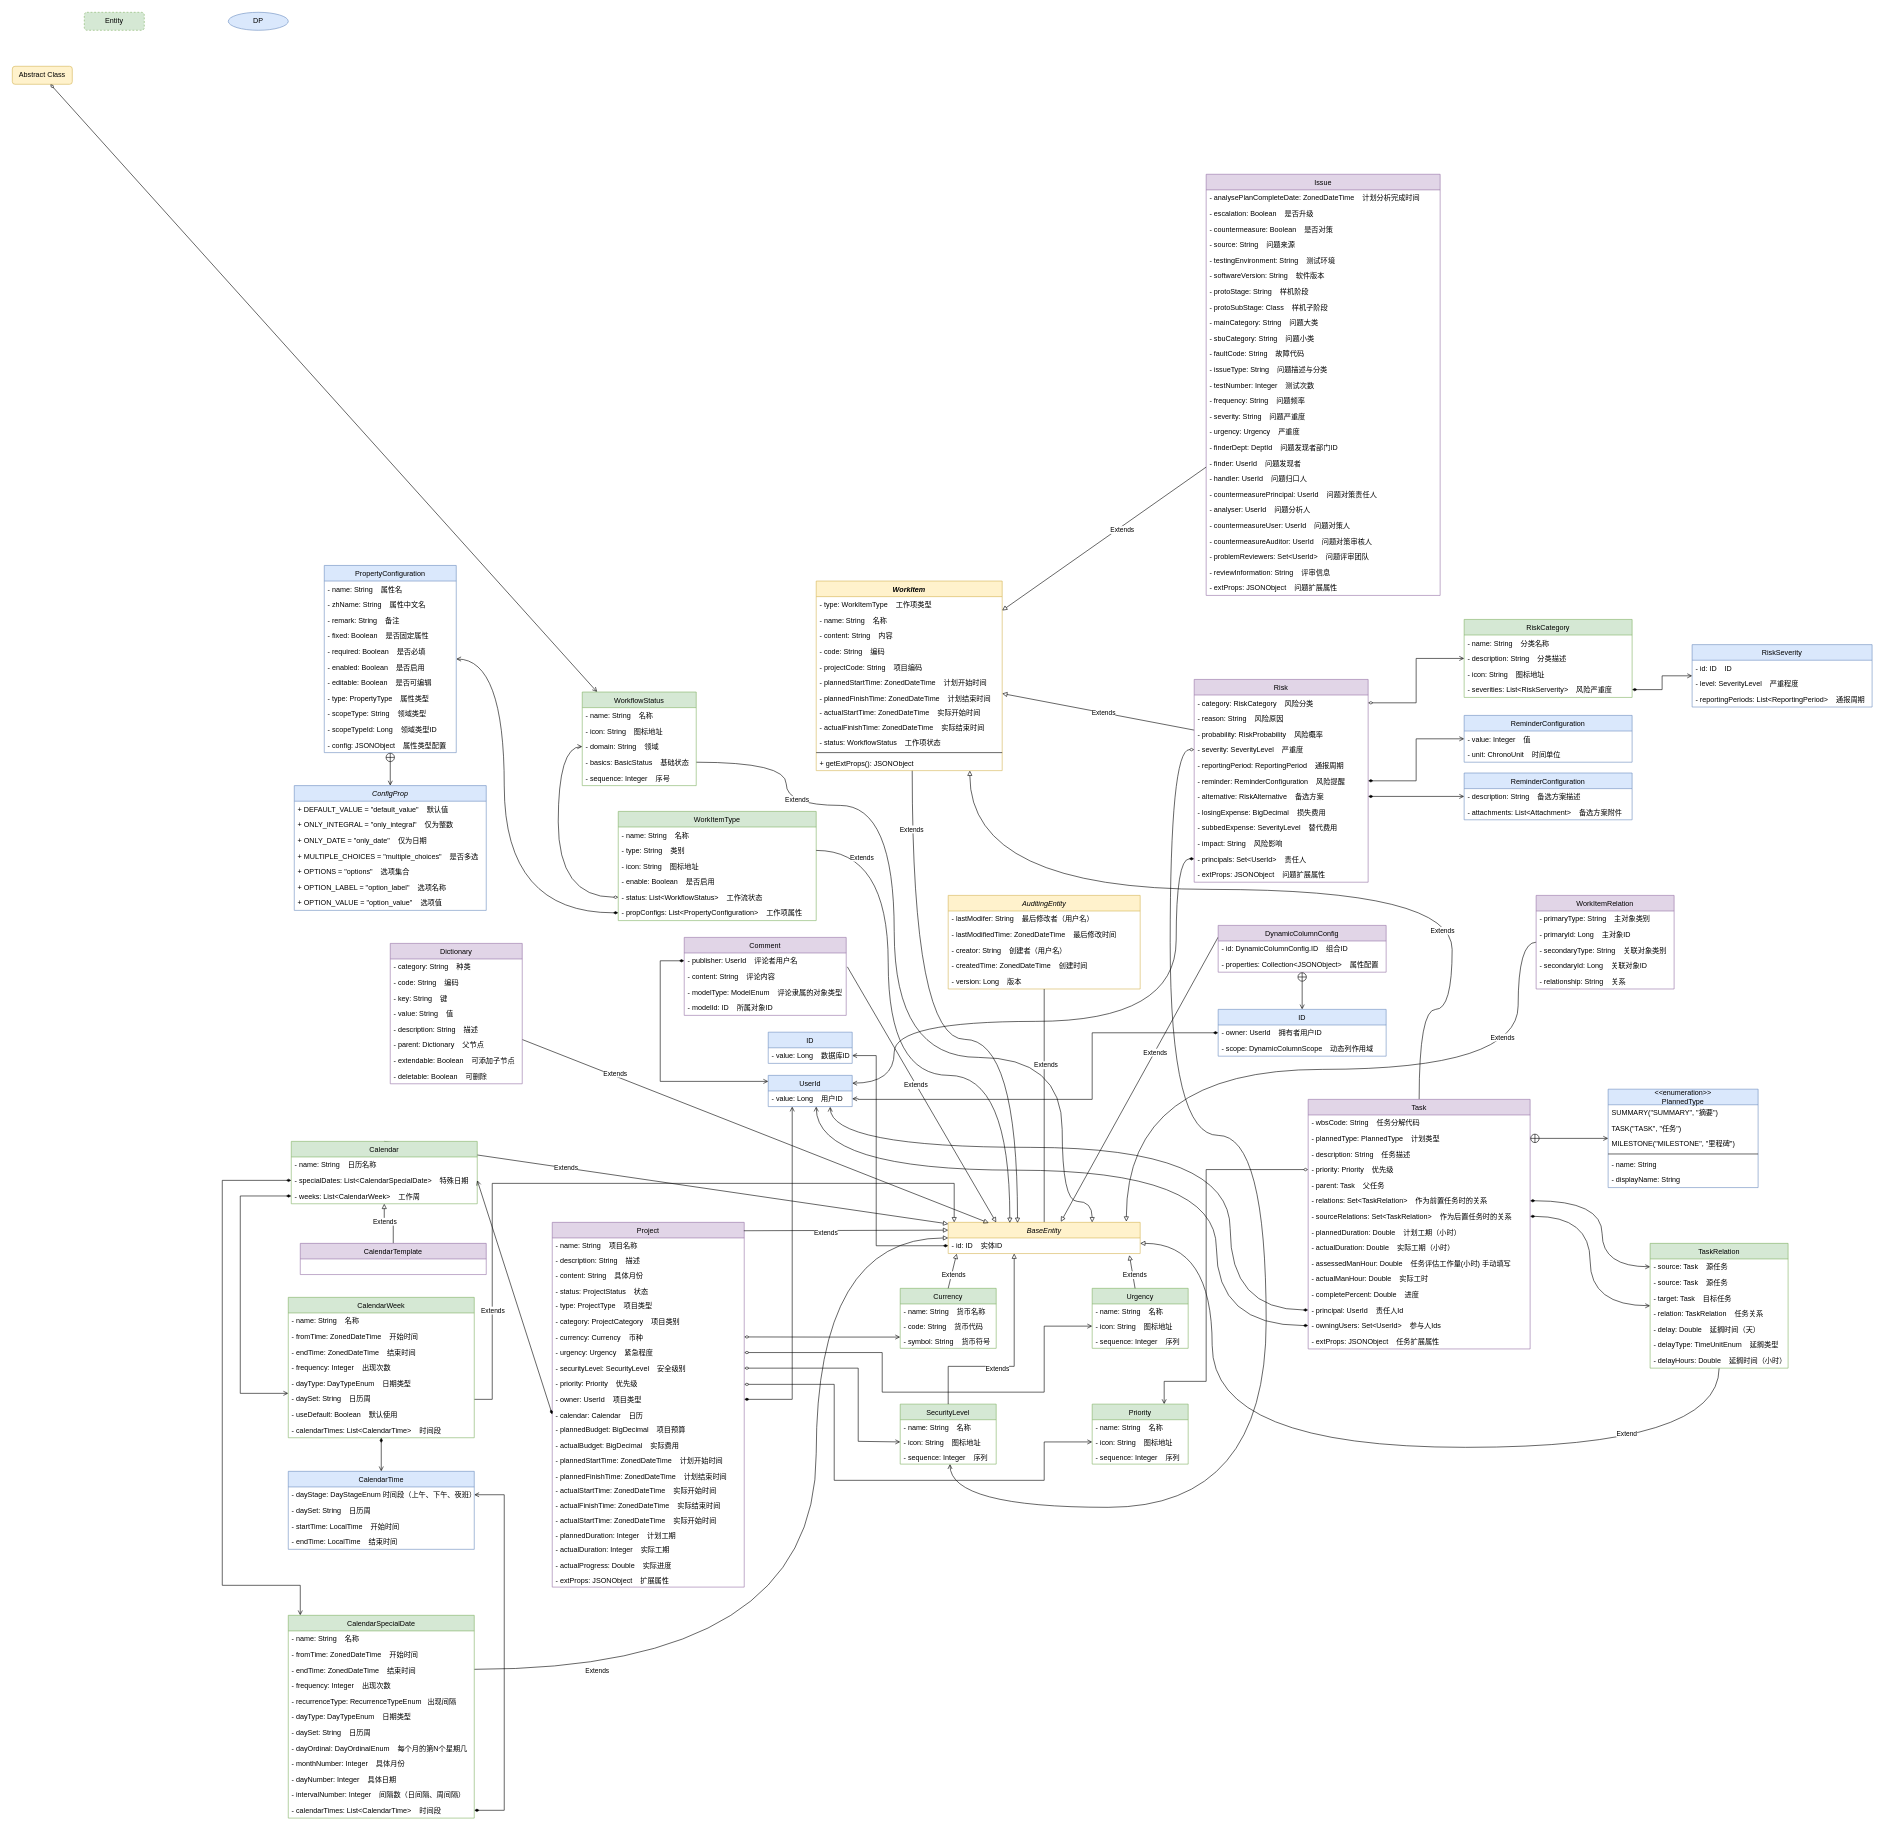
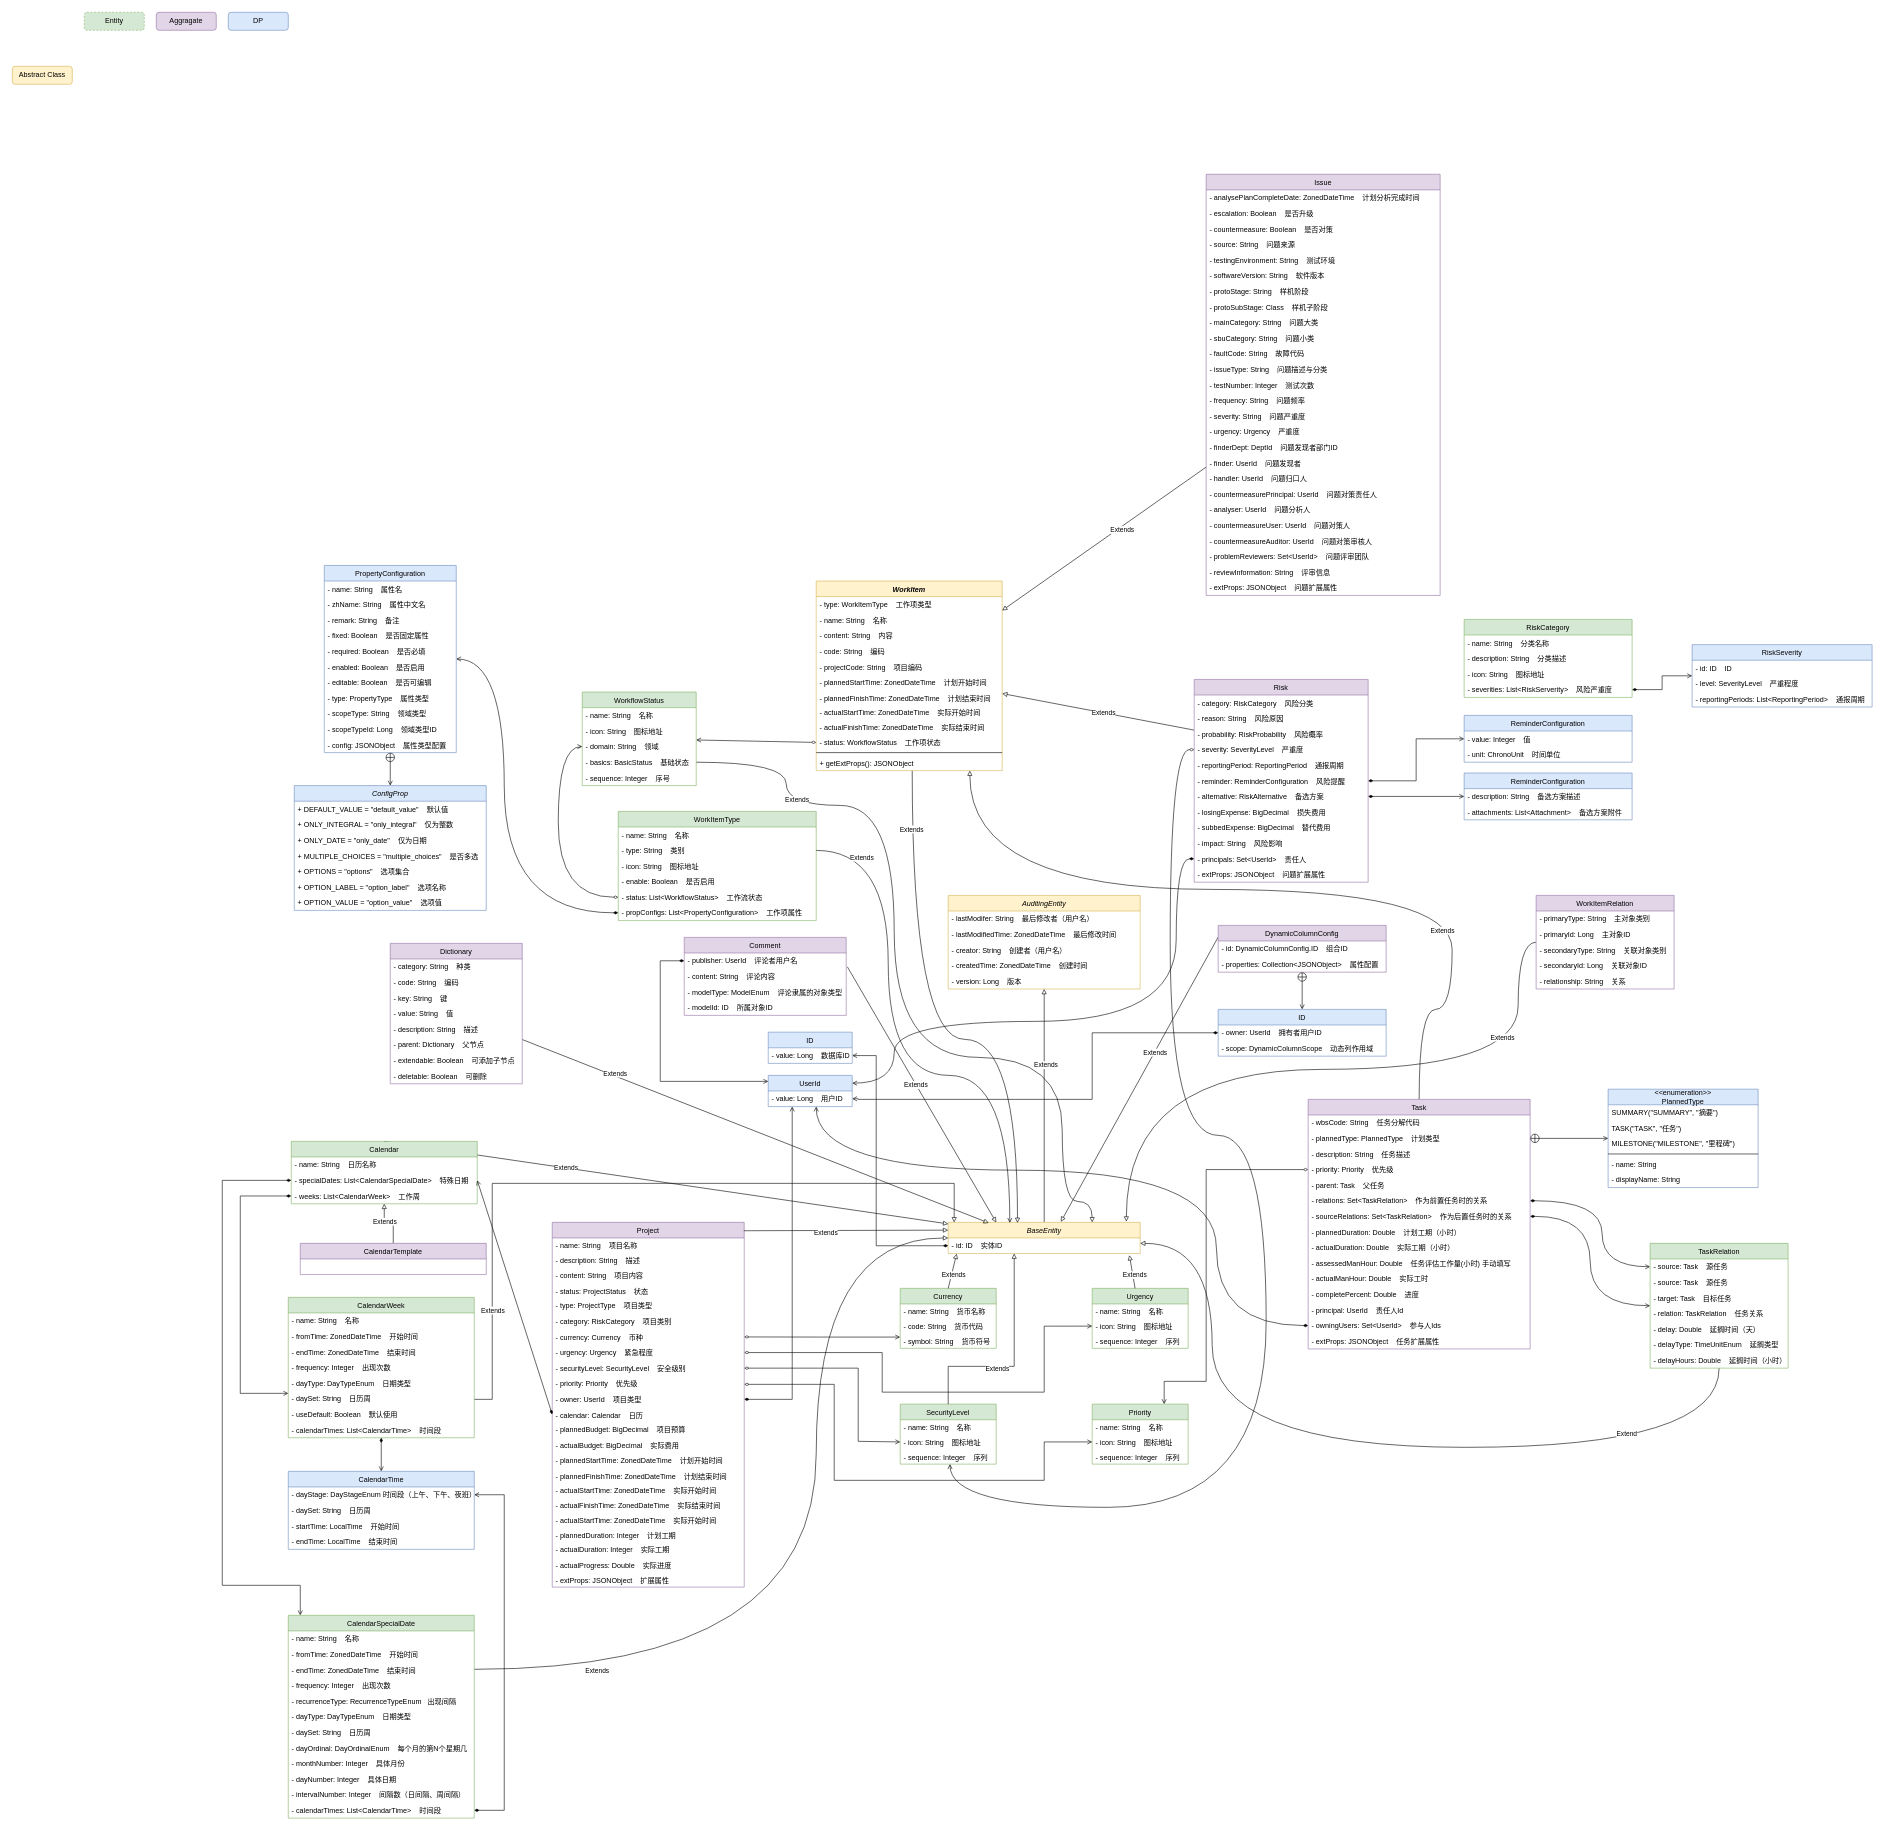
node "Aggragate": added
node "DP": shape ellipse -> rounded rectangle
edge "Abstract Class" -- "WorkflowStatus": now "- status: WorkflowStatus 工作项状态" -- "WorkflowStatus"
edge "- description: String 分类描述" -- "- category: RiskCategory 风险分类": removed
node "- subbedExpense: SeverityLevel 替代费用": label "- subbedExpense: SeverityLevel 替代费用" -> "- subbedExpense: BigDecimal 替代费用"
edge "AuditingEntity" -- "BaseEntity": arrowhead none -> block
edge "- value: Long 用户ID" -- "- principal: UserId 责任人Id": removed
edge "- type: String 类别" -> "BaseEntity": arrowhead block -> open
node "- content: String 具体月份": label "- content: String 具体月份" -> "- content: String 项目内容"
node "- category: ProjectCategory 项目类别": label "- category: ProjectCategory 项目类别" -> "- category: RiskCategory 项目类别"
